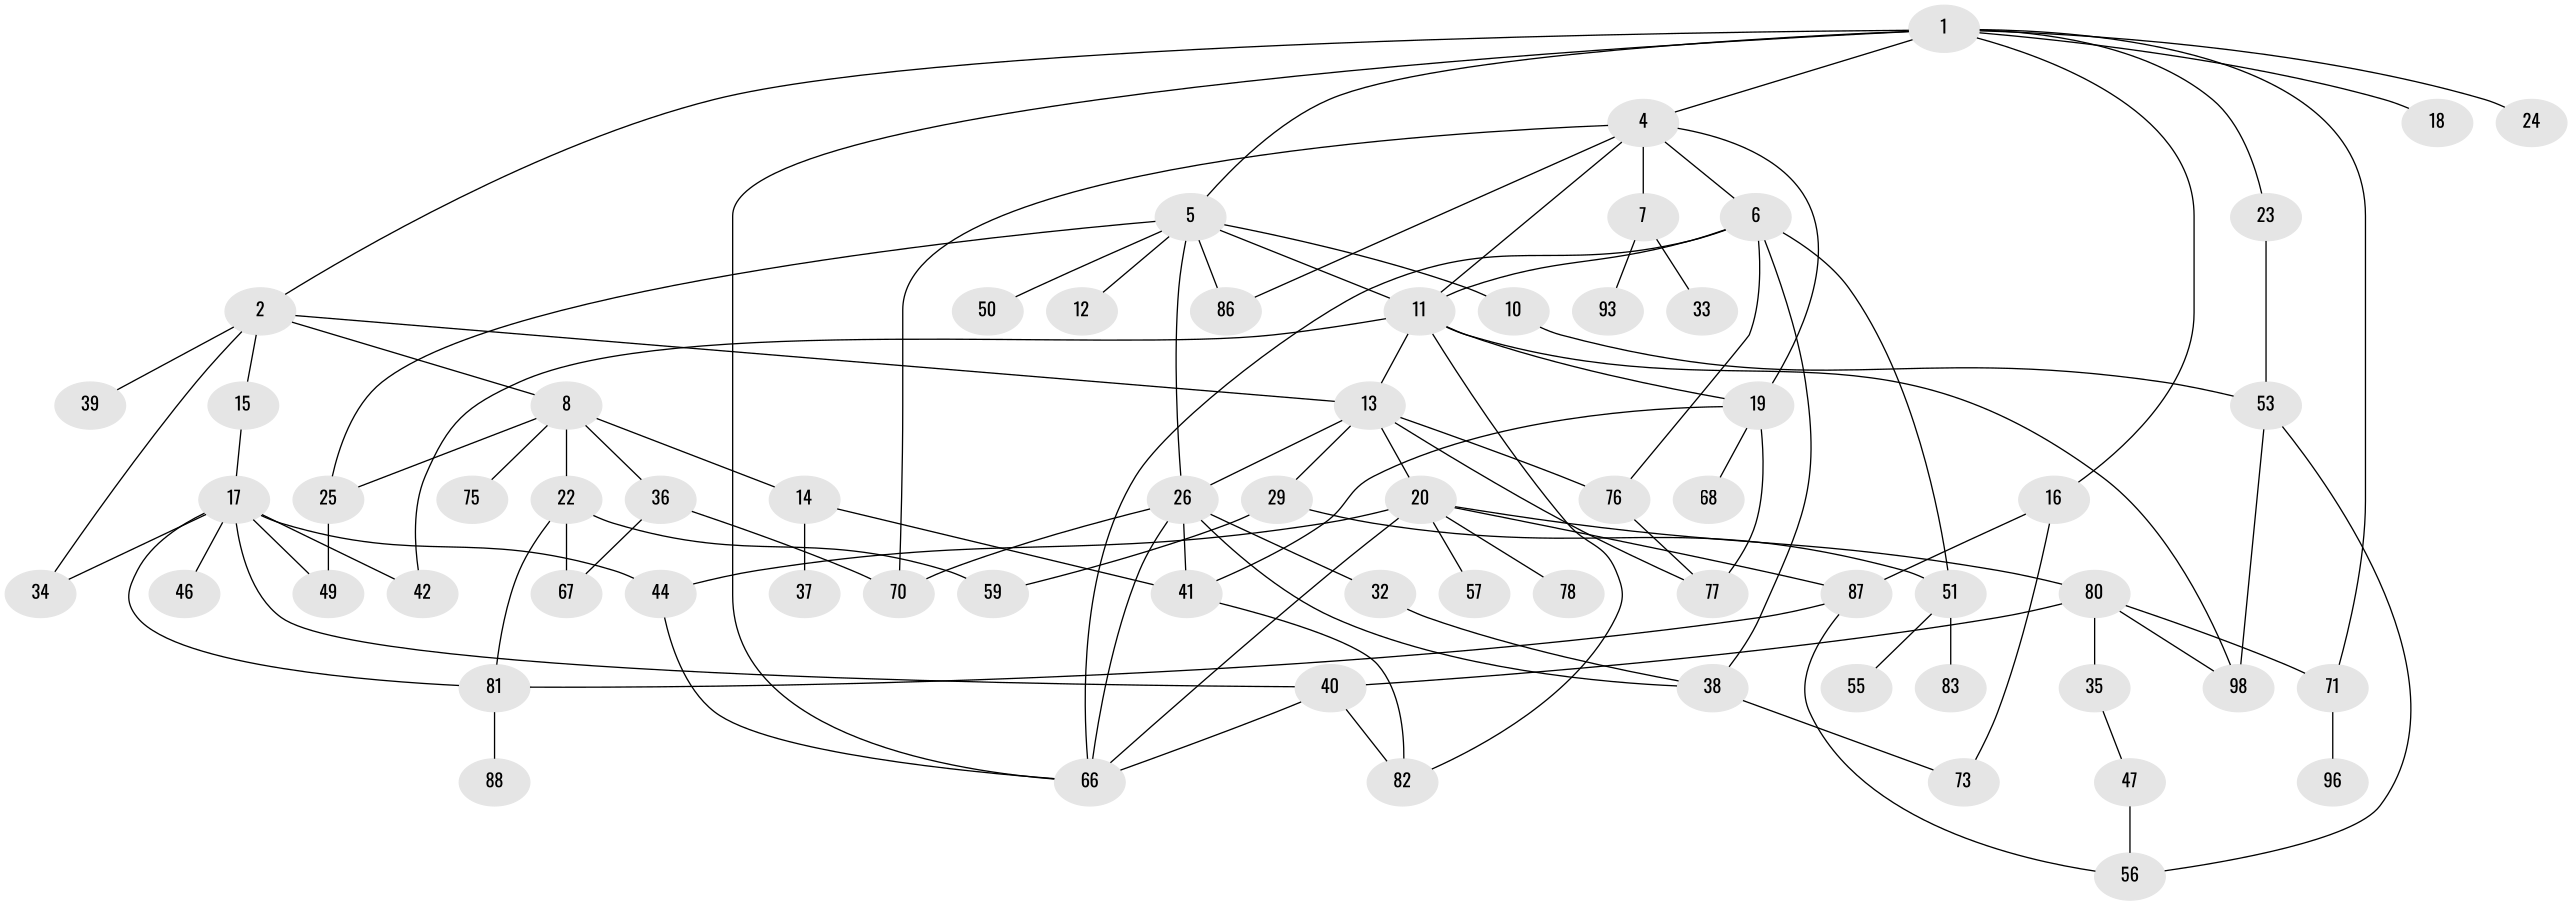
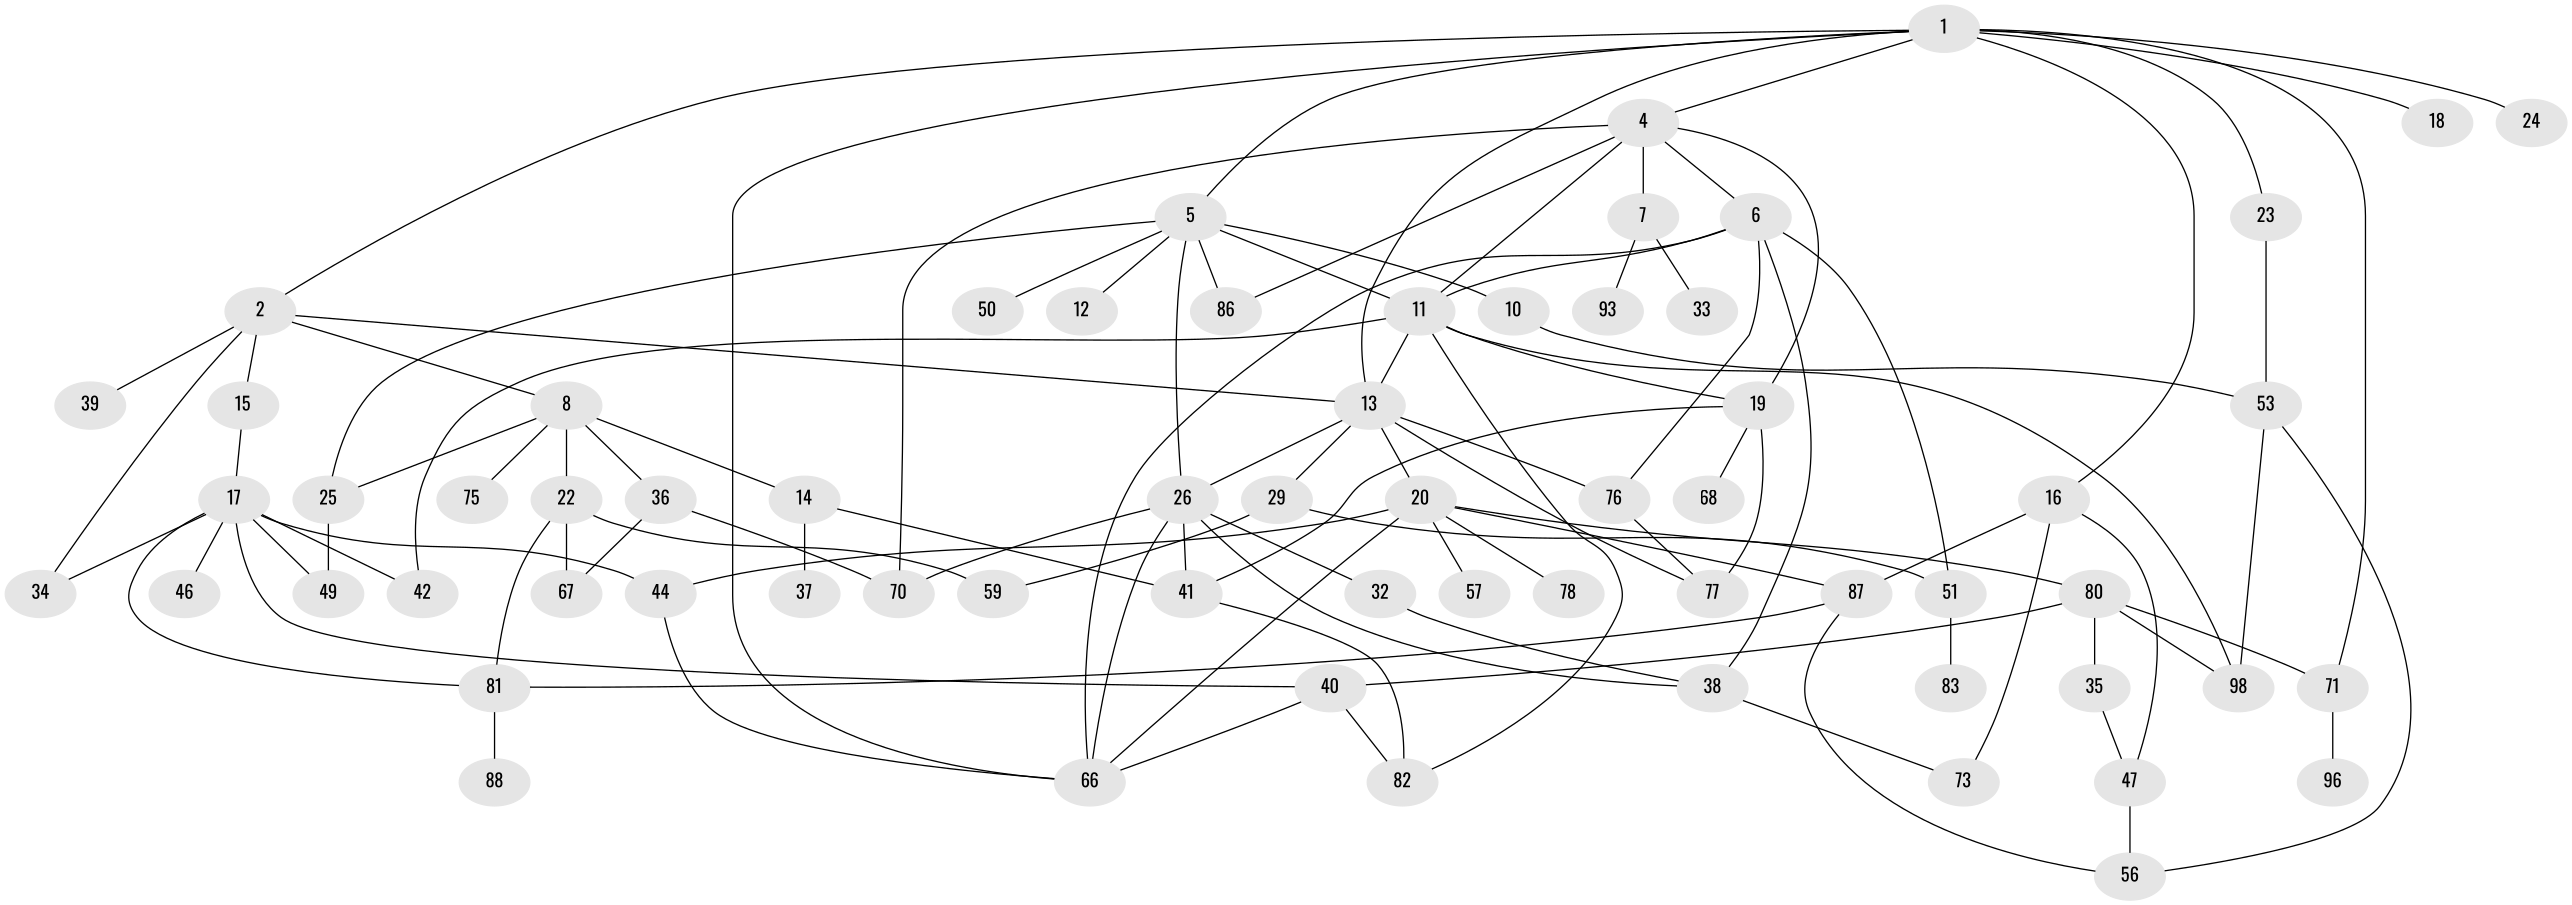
edge "1" -- "13": added
edge "16" -- "47": added
node "55": removed
